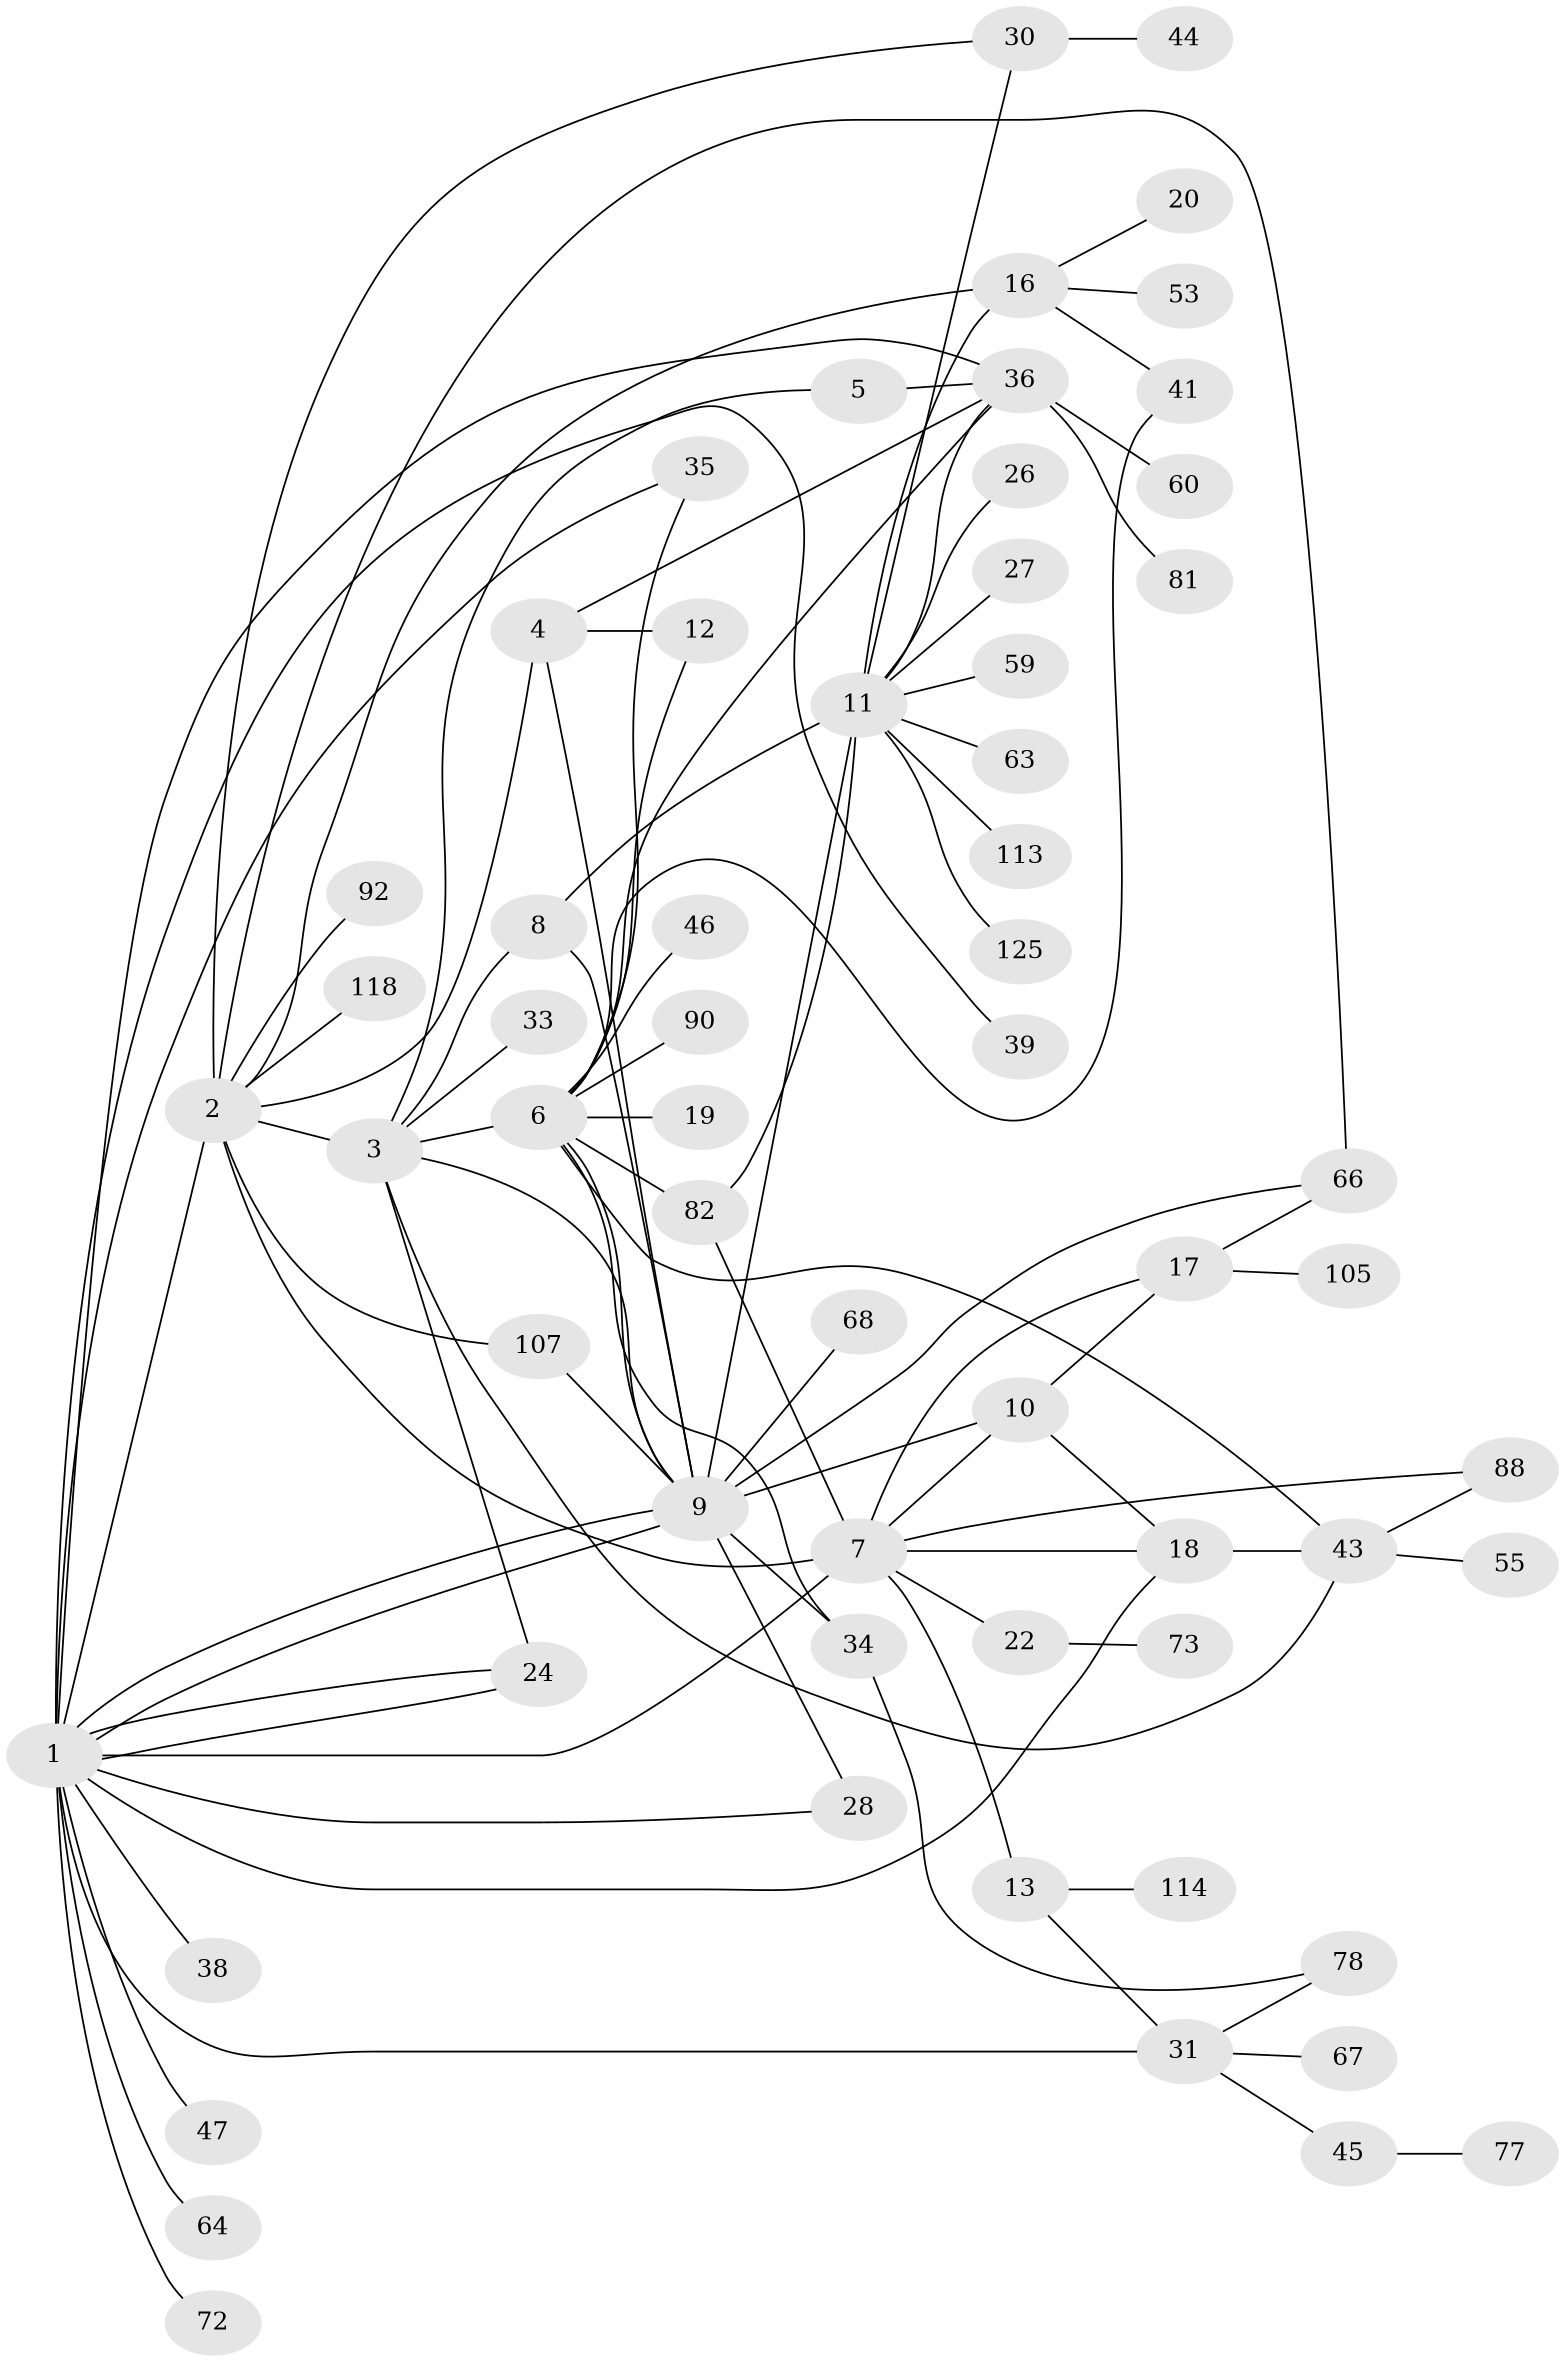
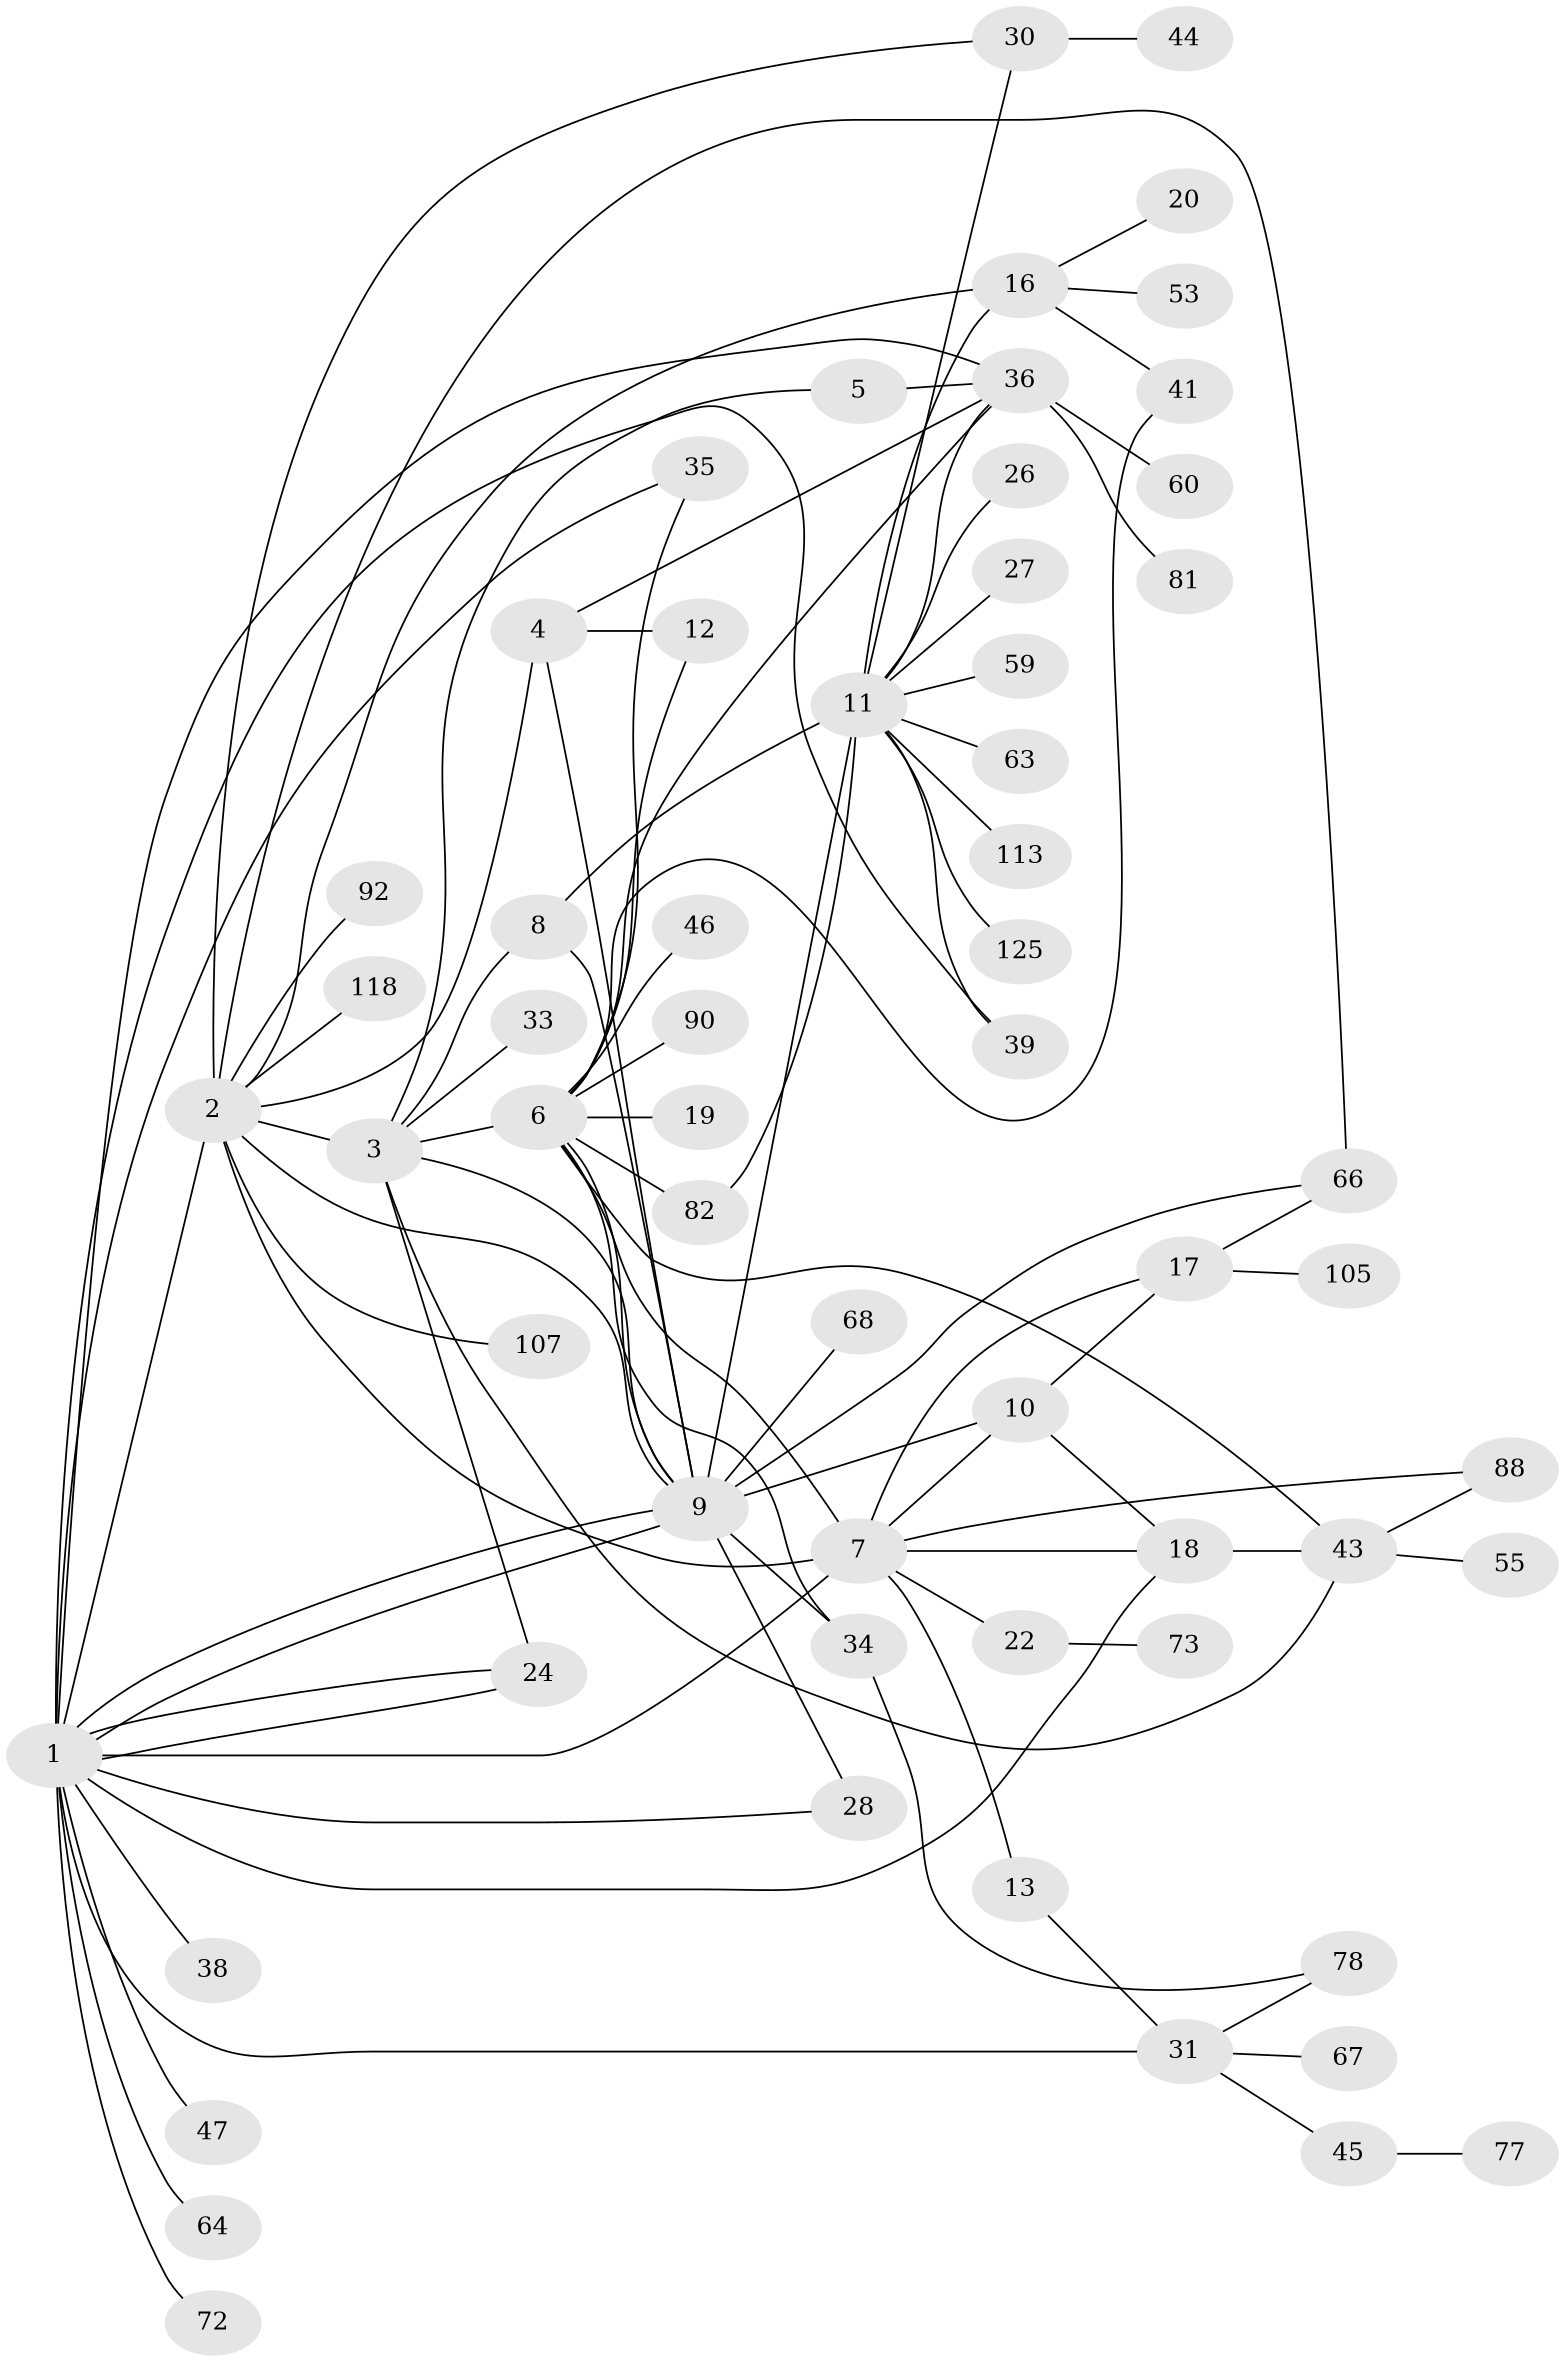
edge "11" -- "39": added
edge "82" -- "7": now "6" -- "7"
edge "107" -- "9": now "2" -- "9"
node "114": removed
